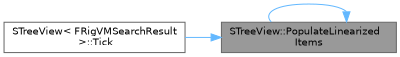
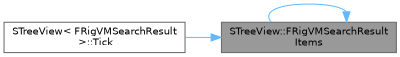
node "STreeView::PopulateLinearized Items": label "STreeView::PopulateLinearized Items" -> "STreeView::FRigVMSearchResult Items"
